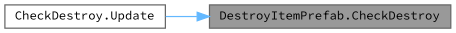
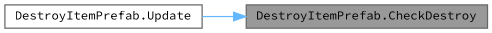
node "CheckDestroy.Update": label "CheckDestroy.Update" -> "DestroyItemPrefab.Update"
